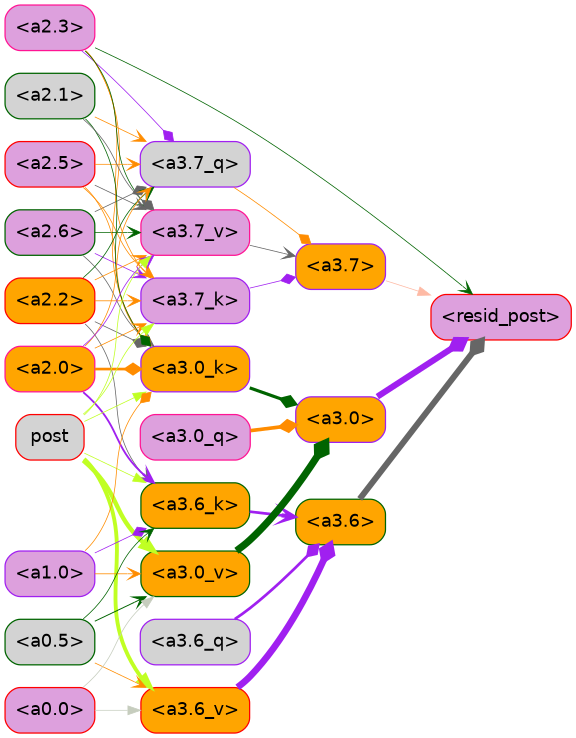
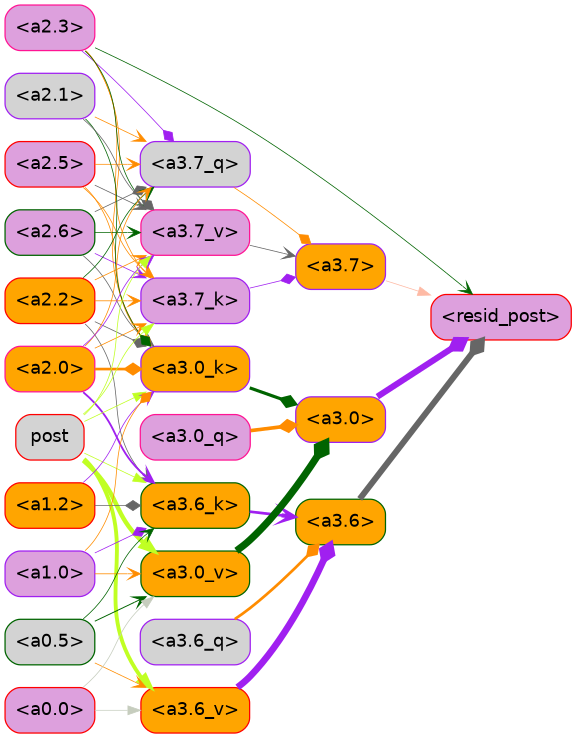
node "<a2.1>": color darkgreen -> purple
node "<a1.2>": added
edge "<a3.6_q>" -> "<a3.6>": color purple -> darkorange
